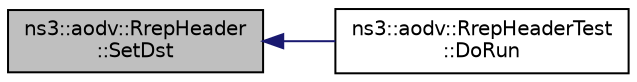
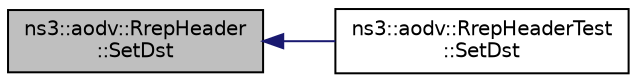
node "ns3::aodv::RrepHeaderTest ::DoRun": label "ns3::aodv::RrepHeaderTest ::DoRun" -> "ns3::aodv::RrepHeaderTest ::SetDst"
